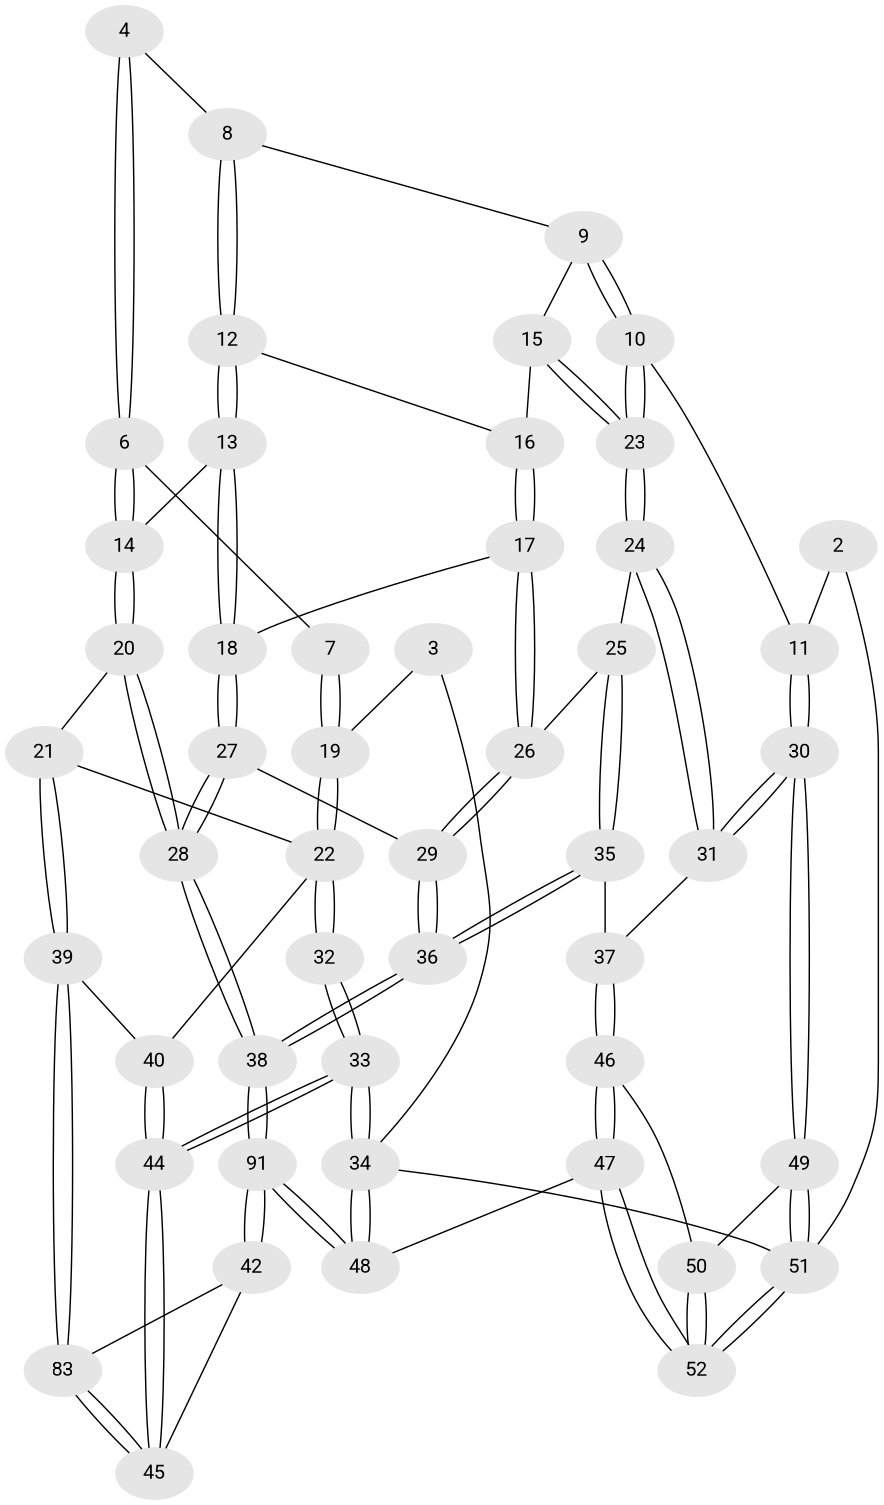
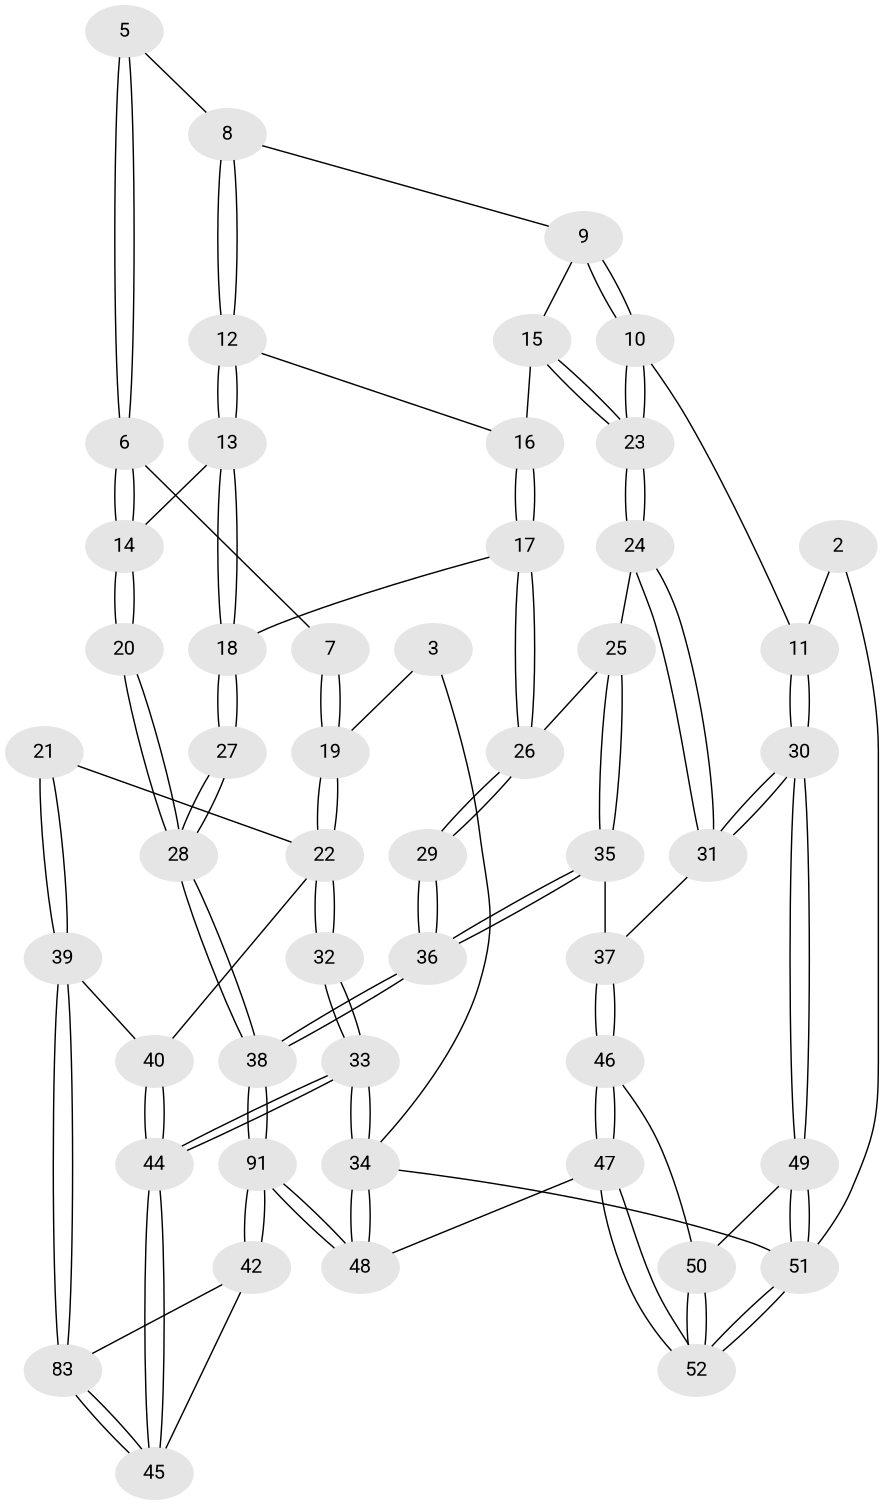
node "4": label "4" -> "5"
edge "20" -- "21": removed
edge "27" -- "29": removed
